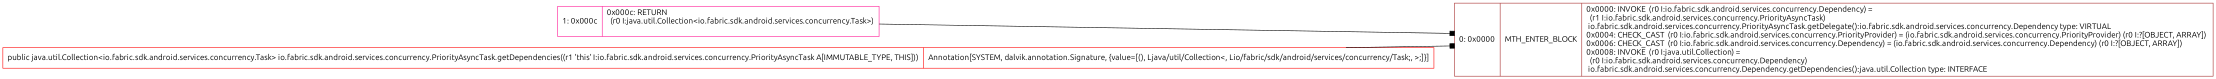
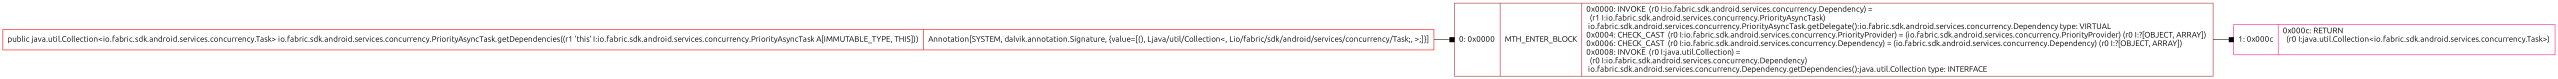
edge "1: 0x000c" -> "0: 0x0000": reversed
